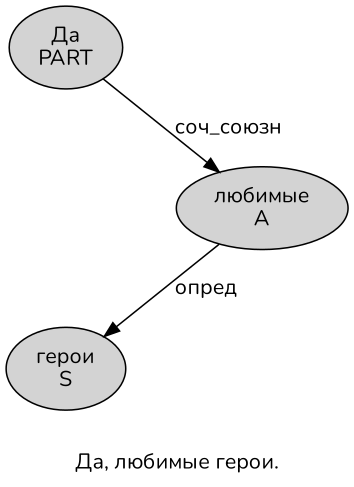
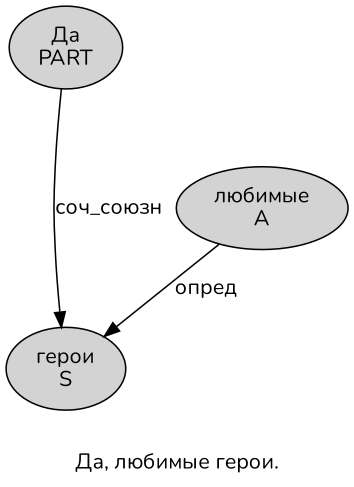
edge "Да PART" -> "любимые A": now "Да PART" -> "герои S"
